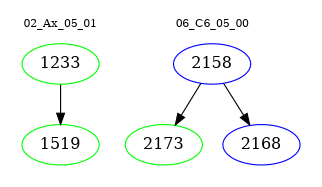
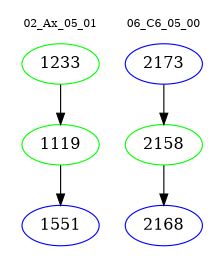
node "2158": color blue -> green
edge "2158" -> "2173": reversed
node "1519": label "1519" -> "1119"
node "2173": color green -> blue
node "1551": added
